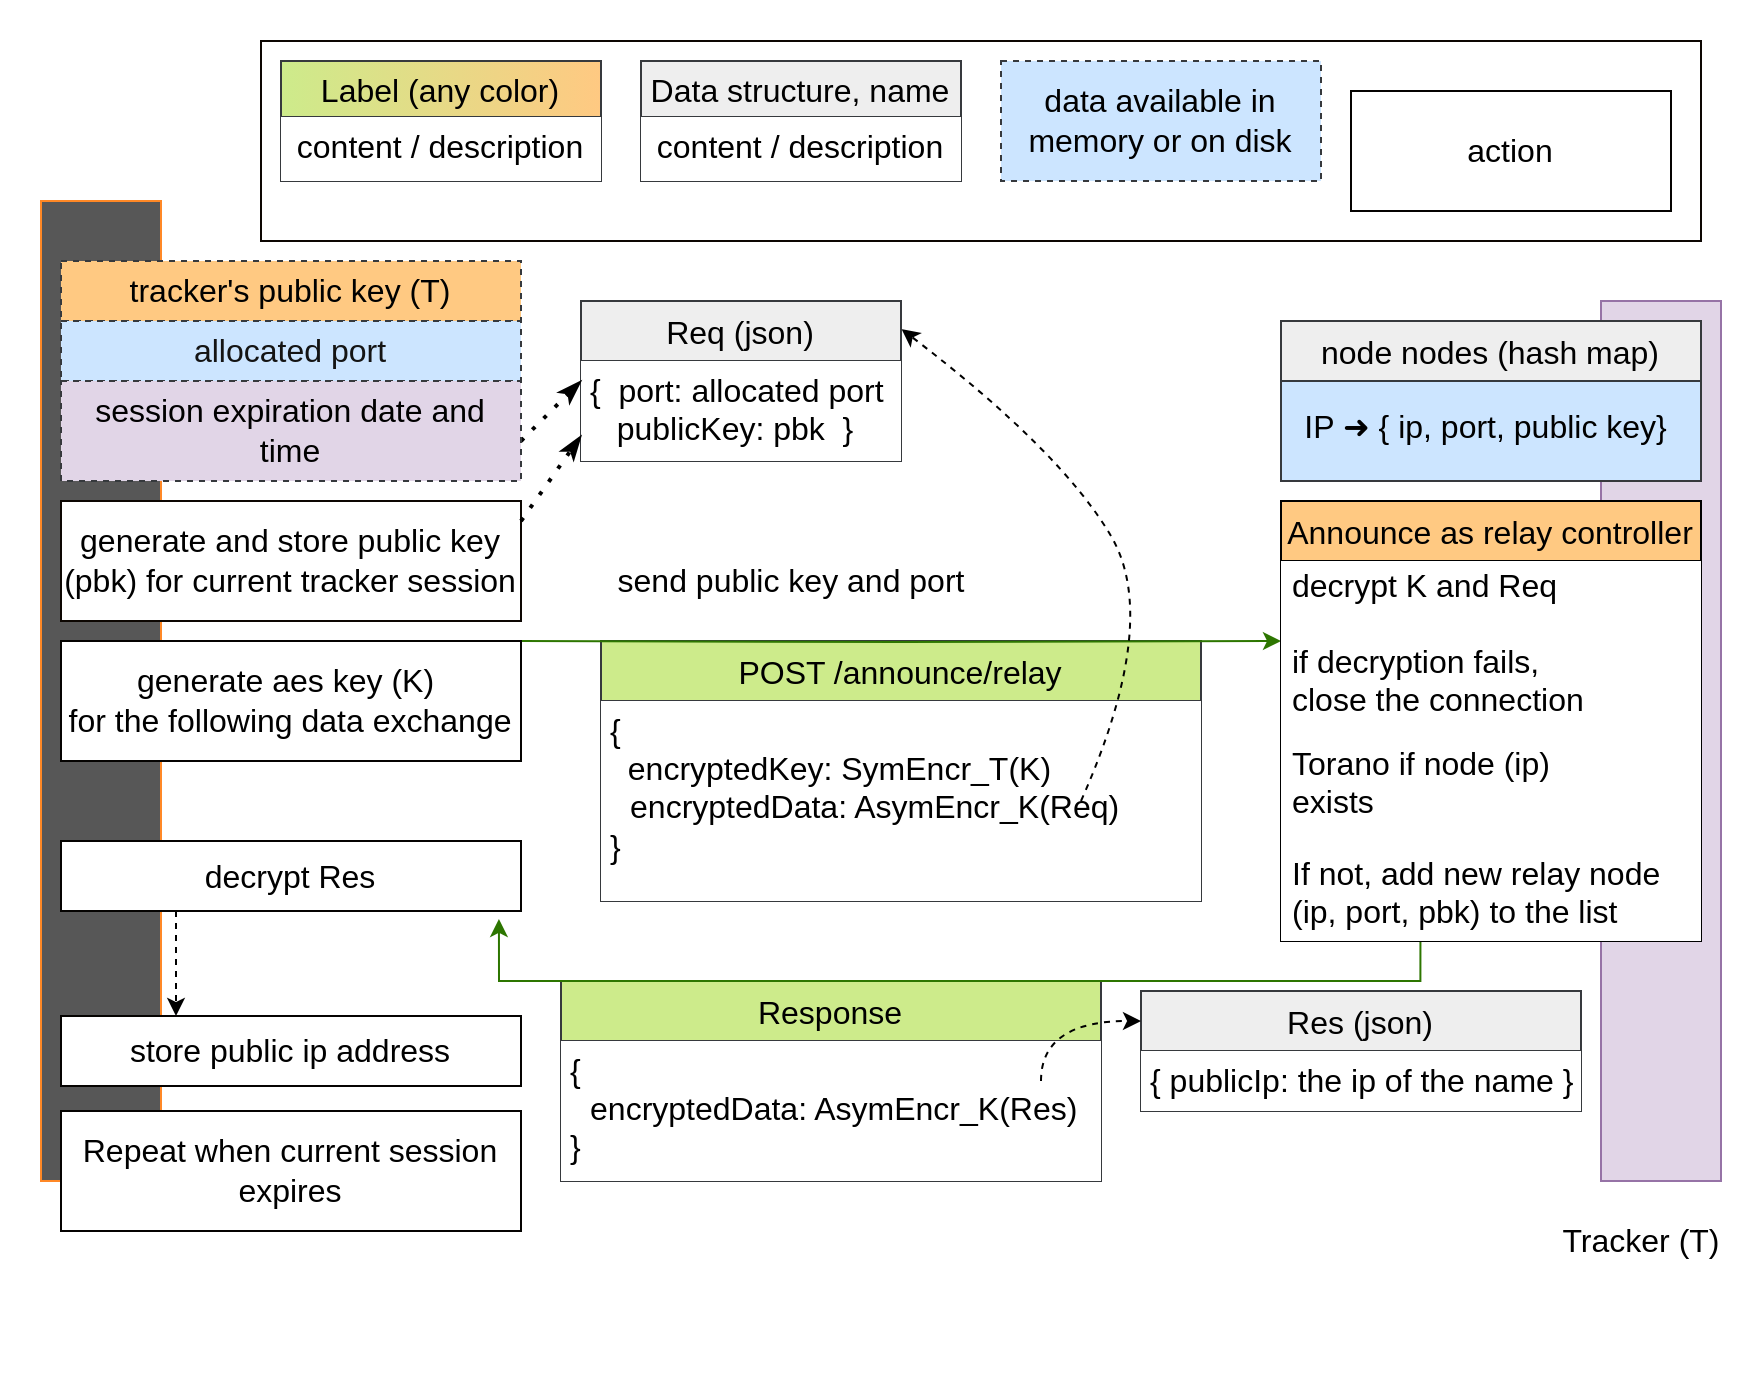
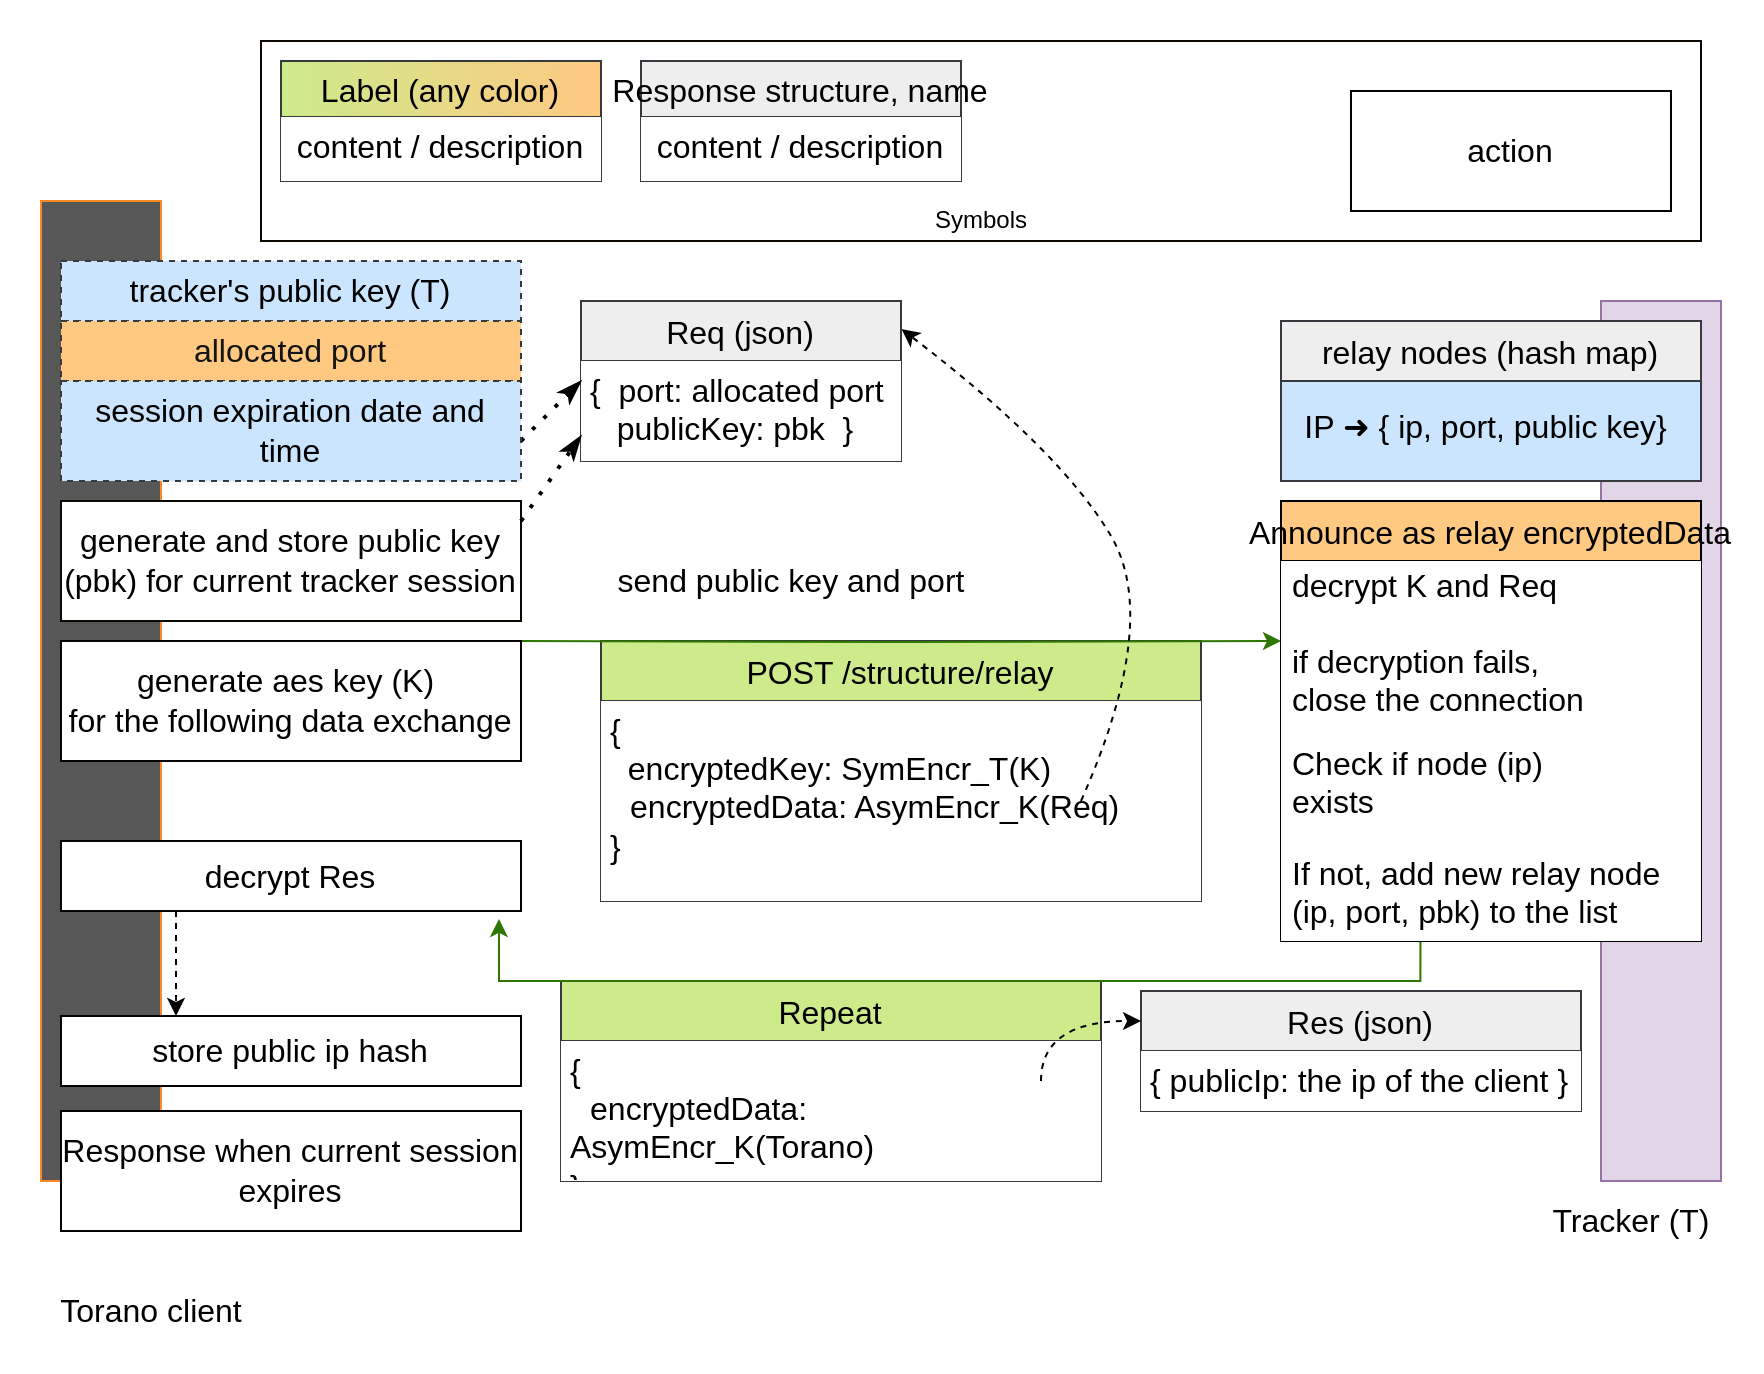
node "Data structure, name": label "Data structure, name" -> "Response structure, name"
node "data available in memory or on disk": removed
node "Symbols": added
node "tracker's public key (T)": fillcolor #ffc982 -> #cce5ff
node "allocated port": fillcolor #cce5ff -> #ffc982
node "node nodes (hash map)": label "node nodes (hash map)" -> "relay nodes (hash map)"
node "session expiration date and time": fillcolor #e1d5e7 -> #cce5ff
node "Announce as relay controller": label "Announce as relay controller" -> "Announce as relay encryptedData"
node "POST /announce/relay": label "POST /announce/relay" -> "POST /structure/relay"
node "Torano if node (ip) exists": label "Torano if node (ip) exists" -> "Check if node (ip) exists"
node "Response": label "Response" -> "Repeat"
node "{ publicIp: the ip of the name }": label "{ publicIp: the ip of the name }" -> "{ publicIp: the ip of the client }"
node "store public ip address": label "store public ip address" -> "store public ip hash"
node "{ encryptedData: AsymEncr_K(Res)}": label "{ encryptedData: AsymEncr_K(Res)}" -> "{ encryptedData: AsymEncr_K(Torano)}"
node "Repeat when current session expires": label "Repeat when current session expires" -> "Response when current session expires"
node "Tracker (T)": moved (1641, 1241) -> (1631, 1221)
node "Torano client": added
